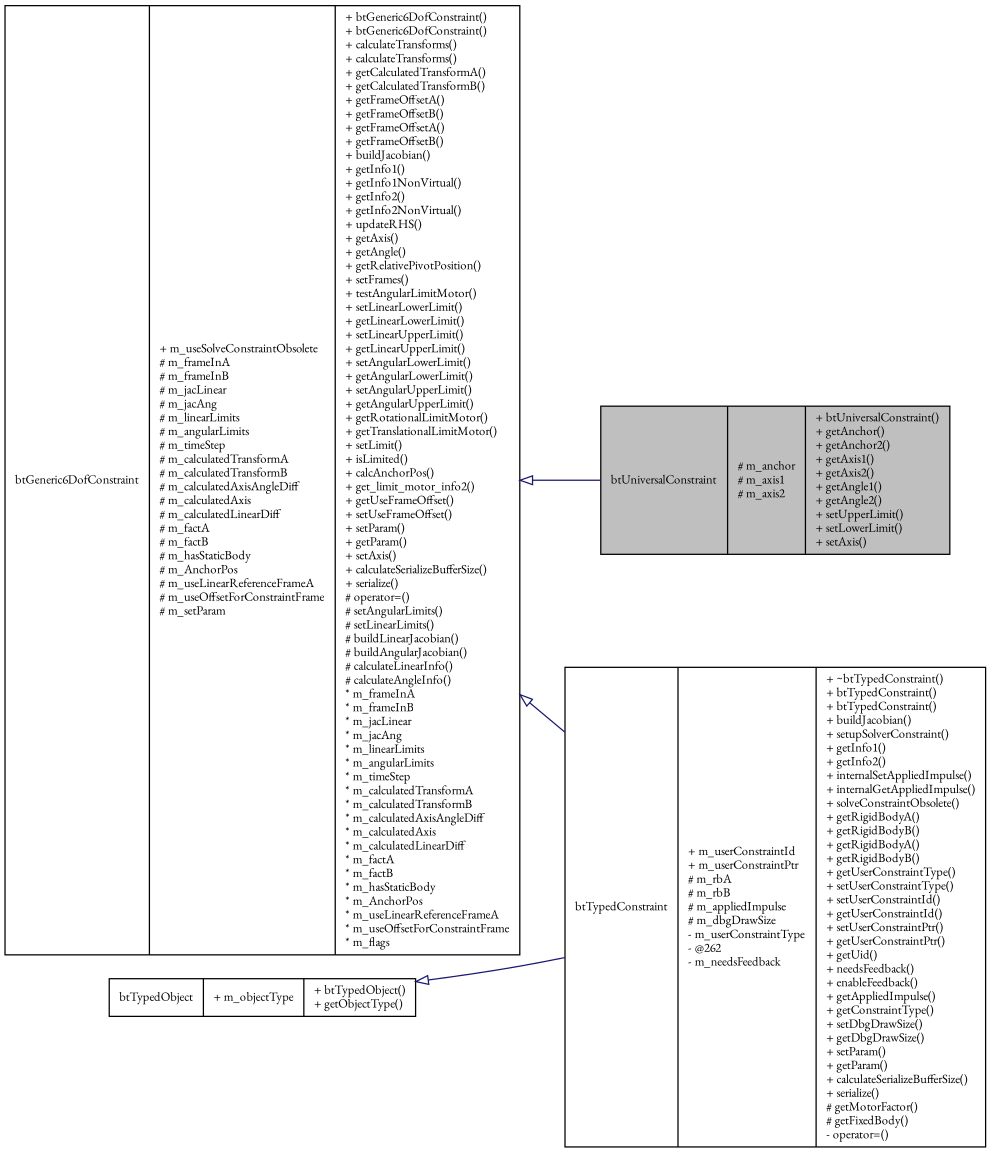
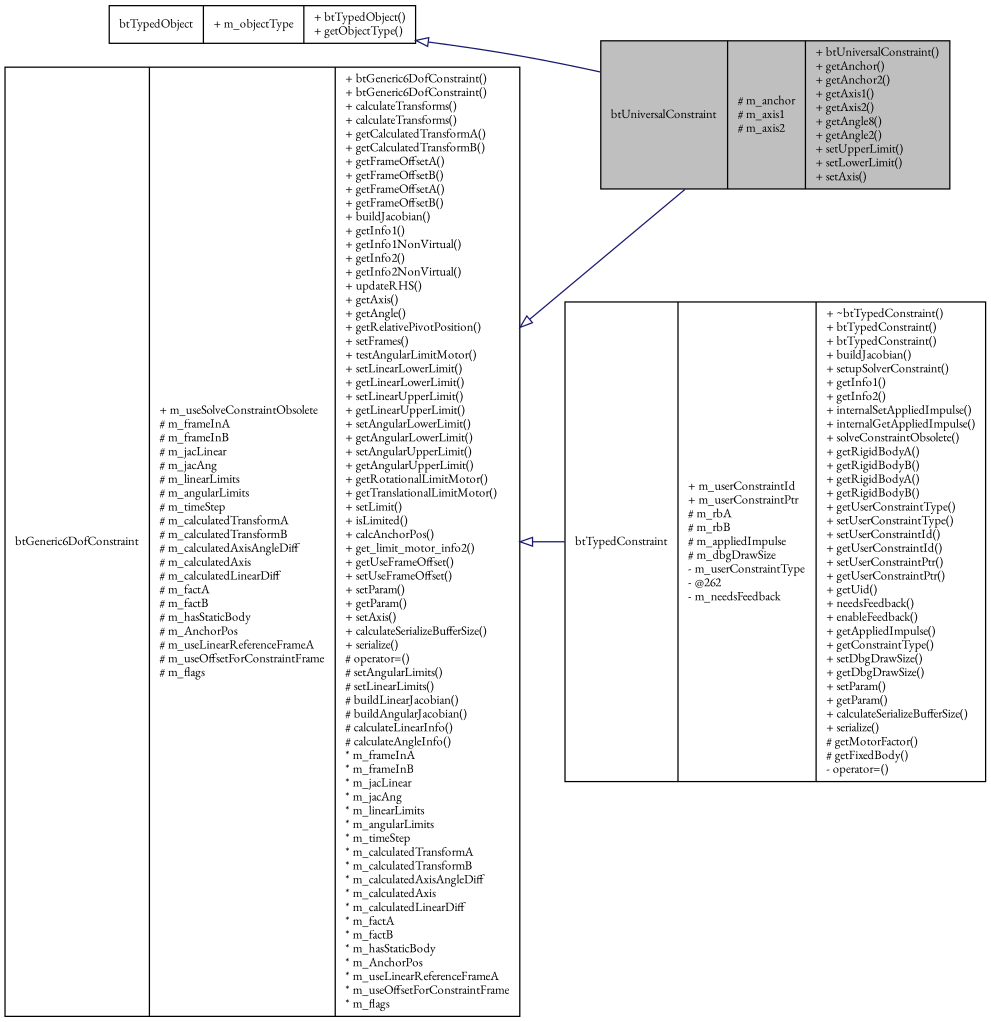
node "btUniversalConstraint": text "+ getAngle1()" -> "+ getAngle8()"
node "btGeneric6DofConstraint": text "# m_setParam" -> "# m_flags"
edge "btTypedConstraint" -> "btTypedObject": now "btUniversalConstraint" -> "btTypedObject"
